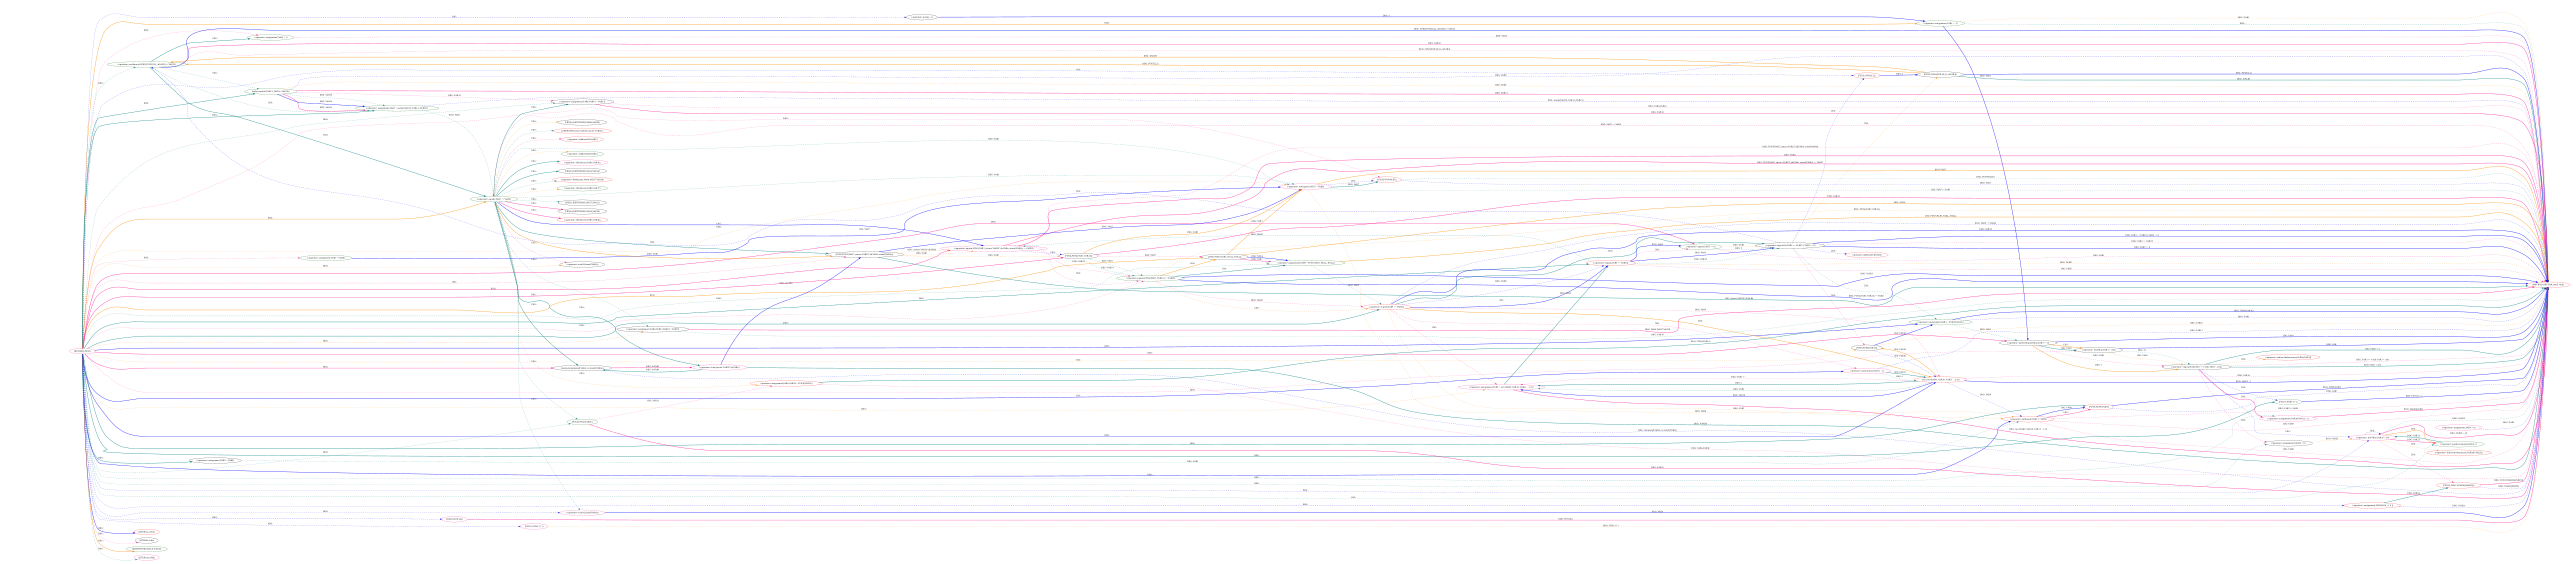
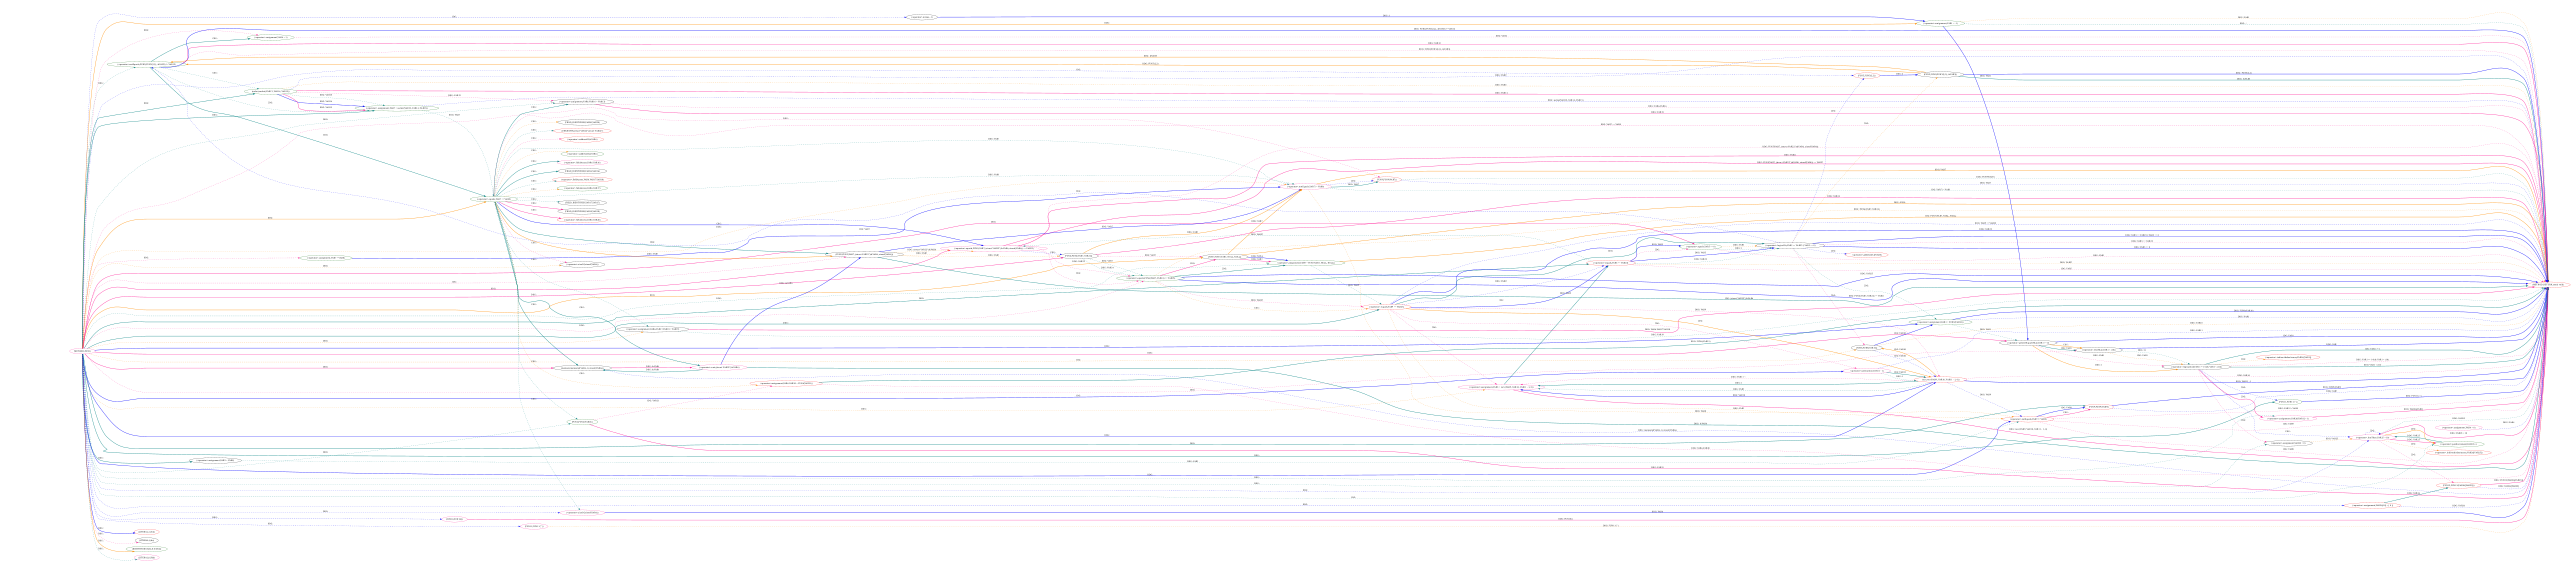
edge "(<operator>.equals,FUN6(VAR7, VAR24) == VAR23)" -> "(FUN7,FUN7(VAR7, NULL, NULL))": color darkorange -> deeppink
